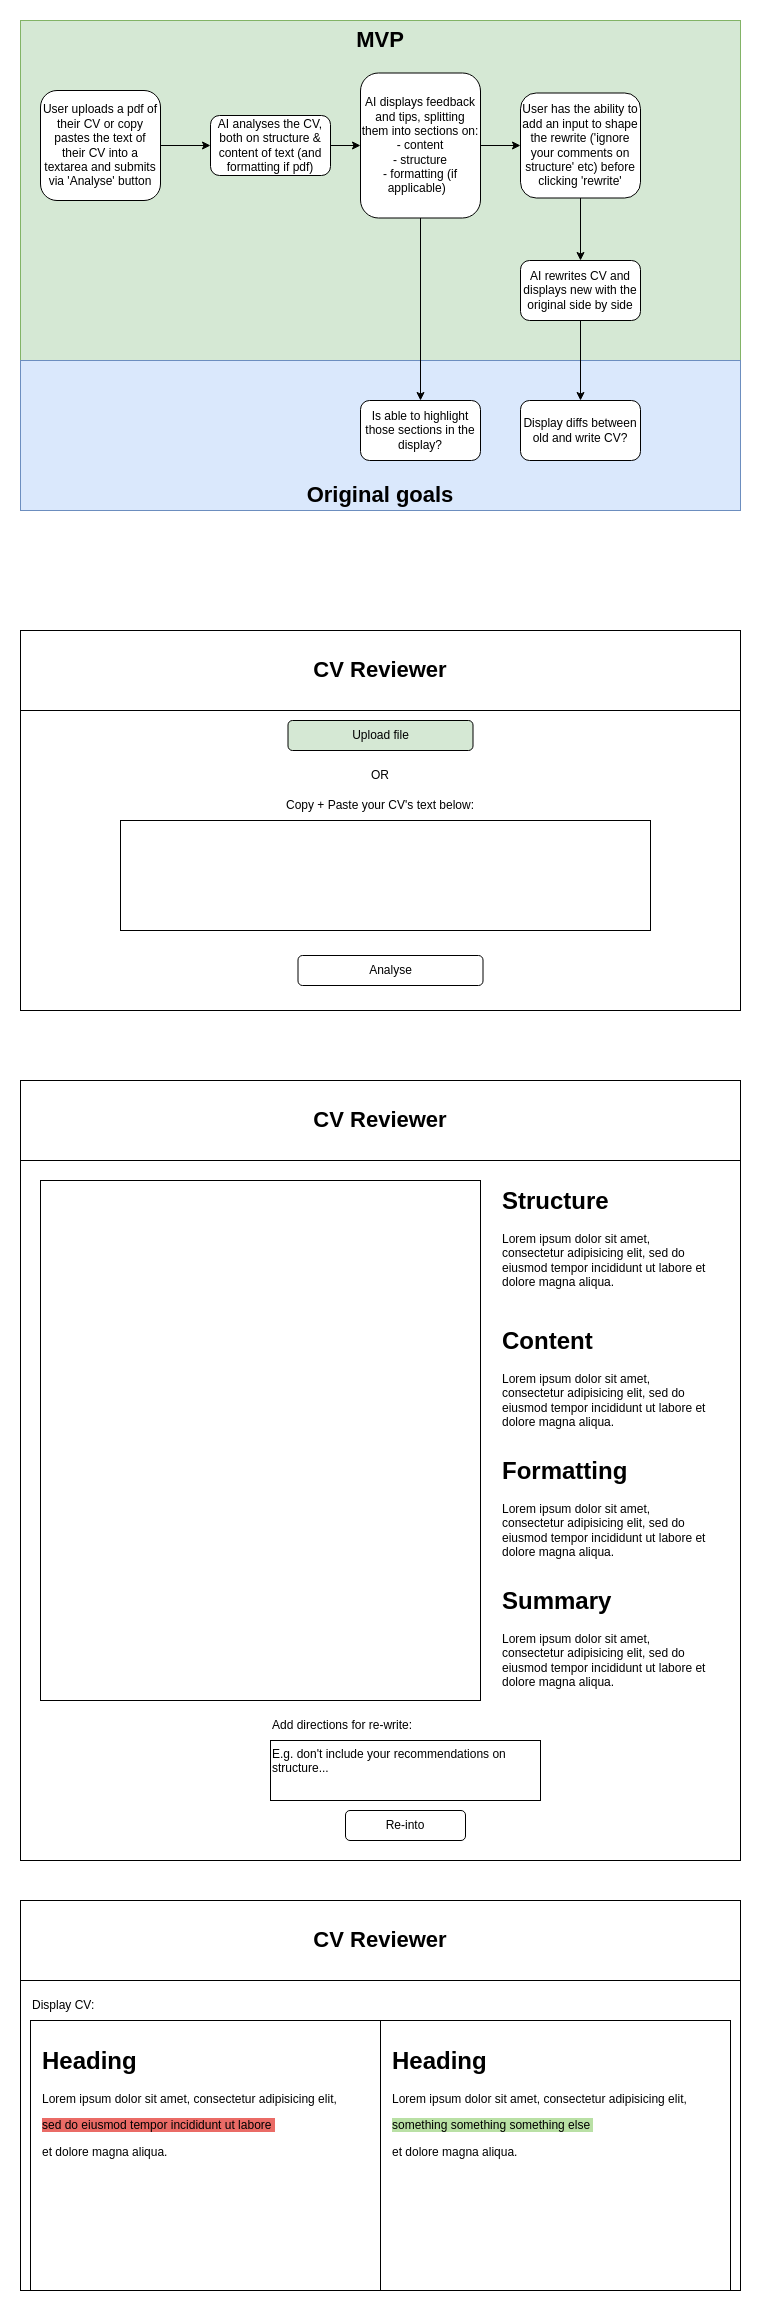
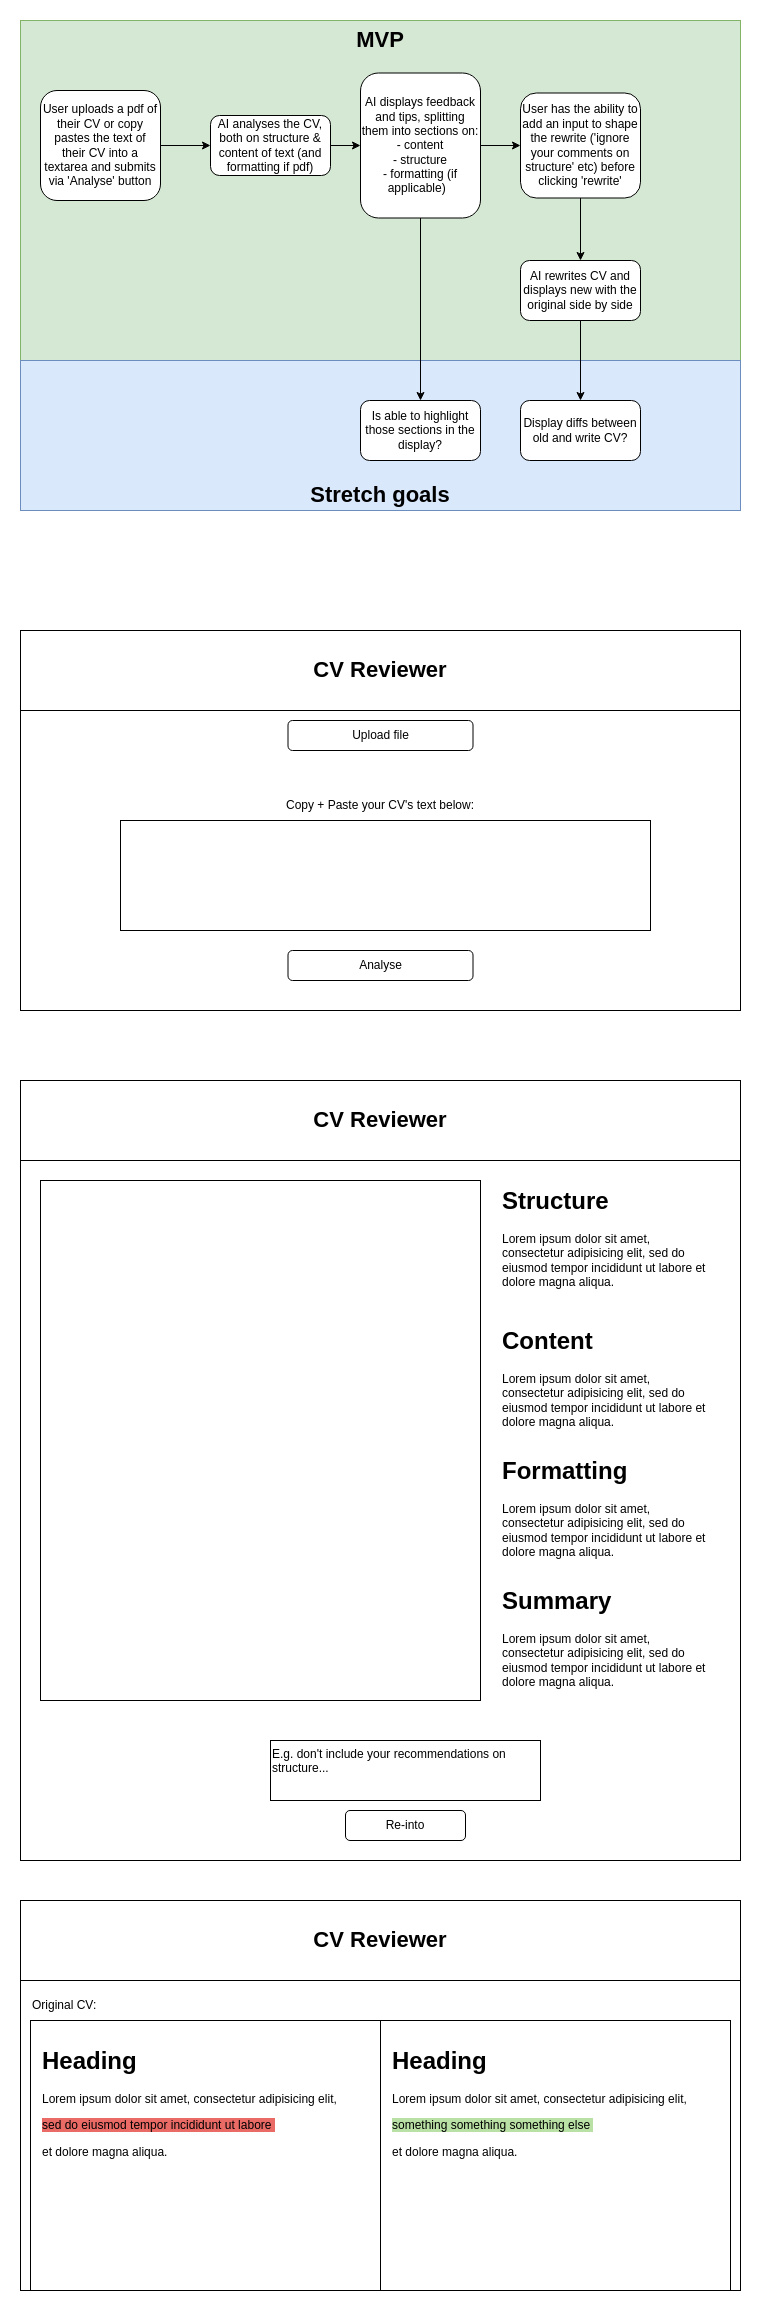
node "Original goals": label "Original goals" -> "Stretch goals"
node "Upload file": fillcolor #d5e8d4 -> #ffffff
node "OR": removed
node "Analyse": moved (391, 971) -> (381, 966)
node "Add directions for re-write:": removed
node "Display CV:": label "Display CV:" -> "Original CV:"
